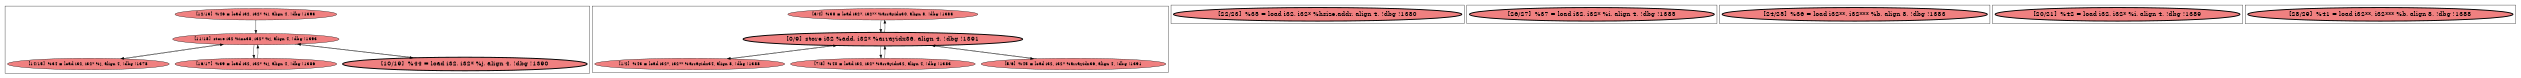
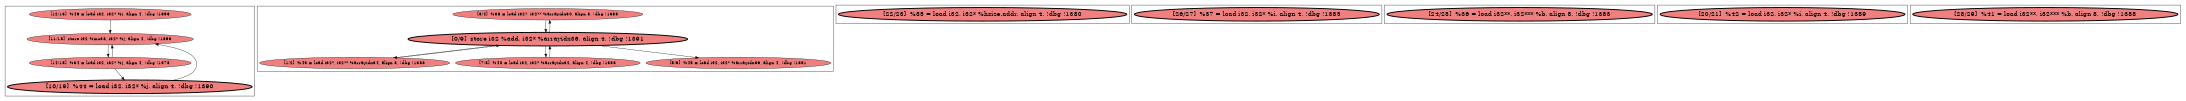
edge "[11/18]  store i32 %inc38, i32* %j, align 4, !dbg !1393" -> "[10/19]  %44 = load i32, i32* %j, align 4, !dbg !1390": now "[14/15]  %34 = load i32, i32* %j, align 4, !dbg !1378" -> "[10/19]  %44 = load i32, i32* %j, align 4, !dbg !1390"
edge "[5/6]  %45 = load i32, i32* %arrayidx36, align 4, !dbg !1391" -> "[0/9]  store i32 %add, i32* %arrayidx36, align 4, !dbg !1391": removed
node "[16/17]  %39 = load i32, i32* %j, align 4, !dbg !1386": removed
